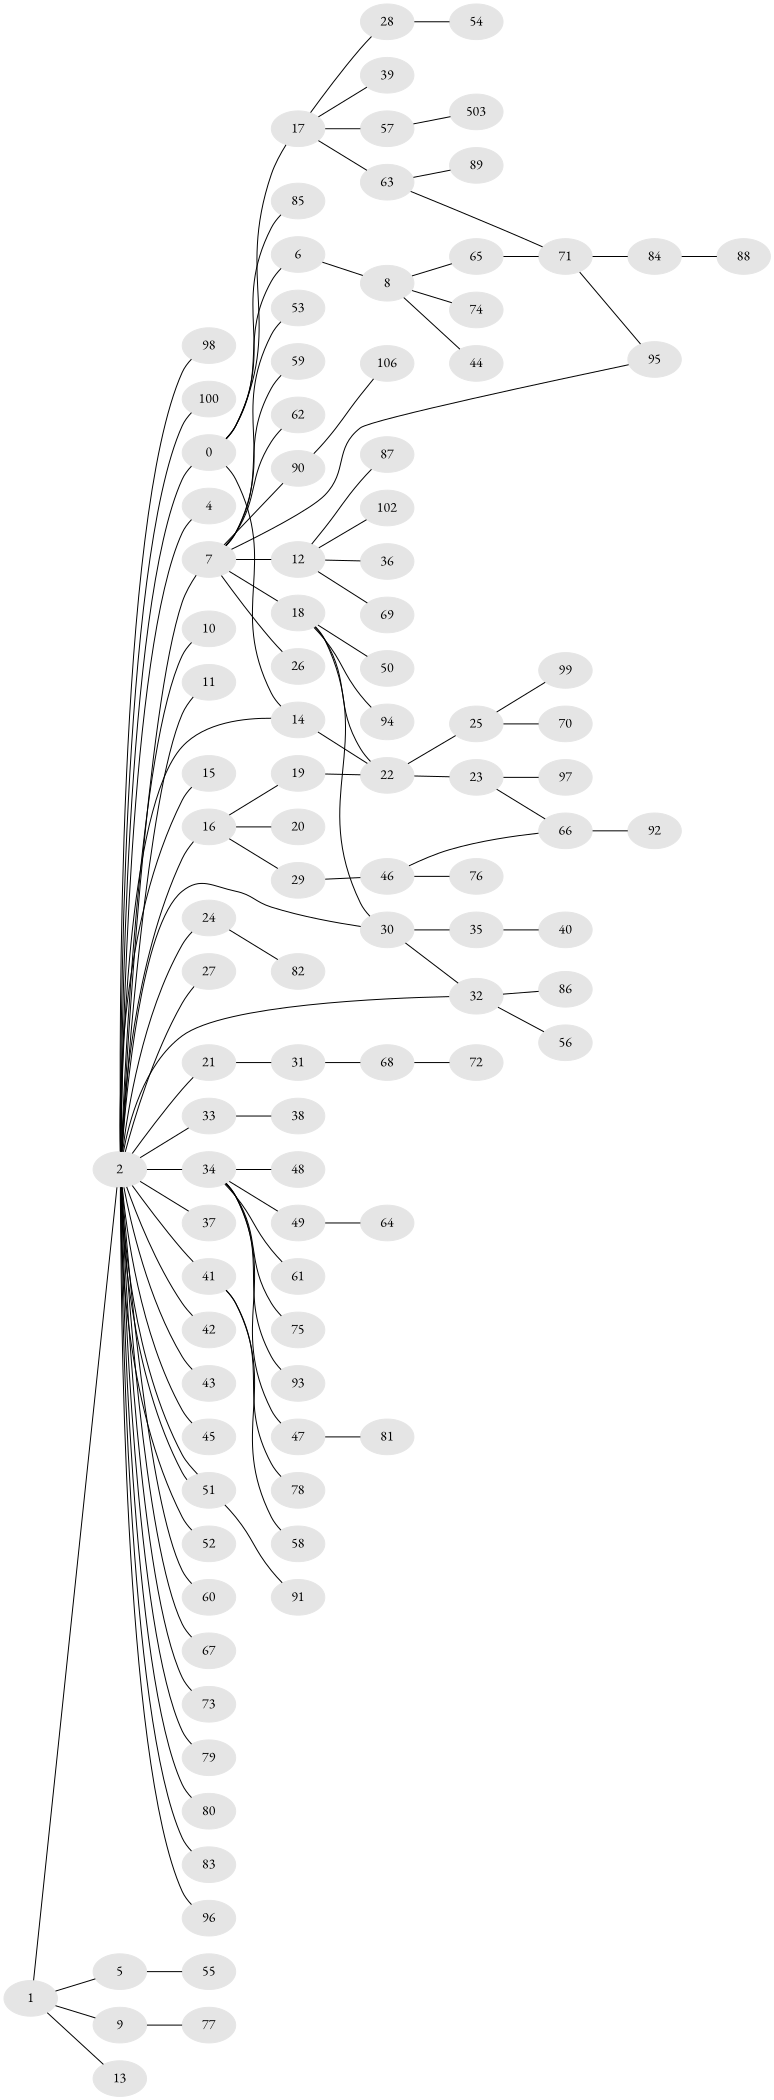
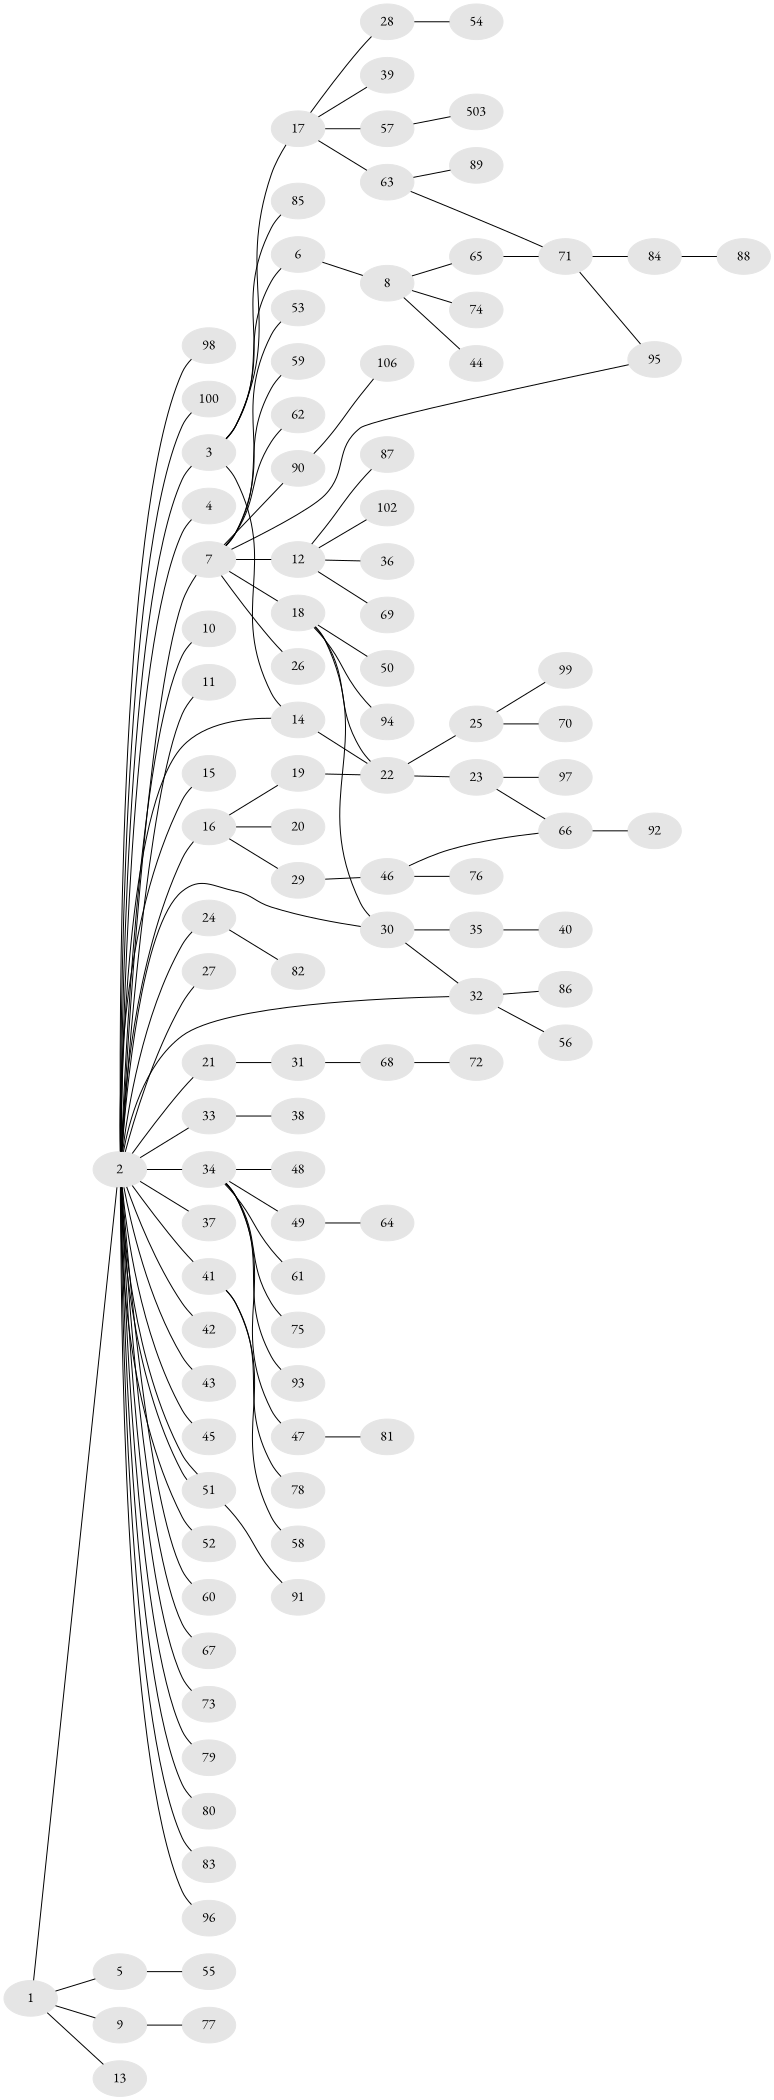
node "0": label "0" -> "3"
